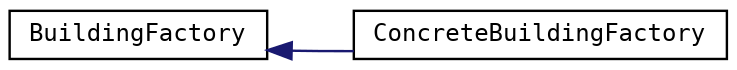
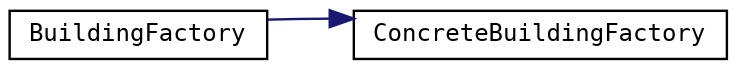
edge "ConcreteBuildingFactory" -> "BuildingFactory": reversed
